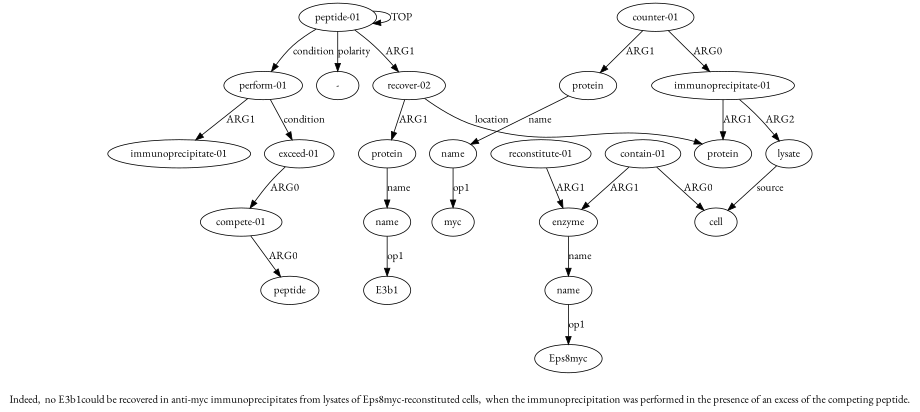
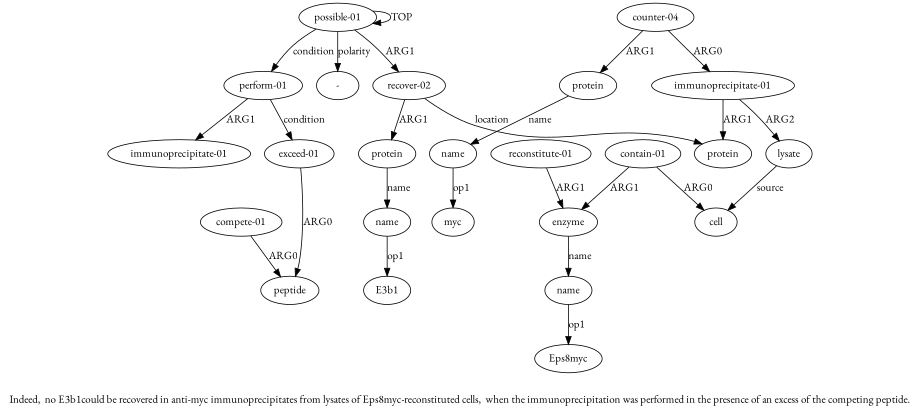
node "peptide-01": label "peptide-01" -> "possible-01"
node "counter-01": label "counter-01" -> "counter-04"
edge "exceed-01" -> "compete-01": now "exceed-01" -> "peptide"
